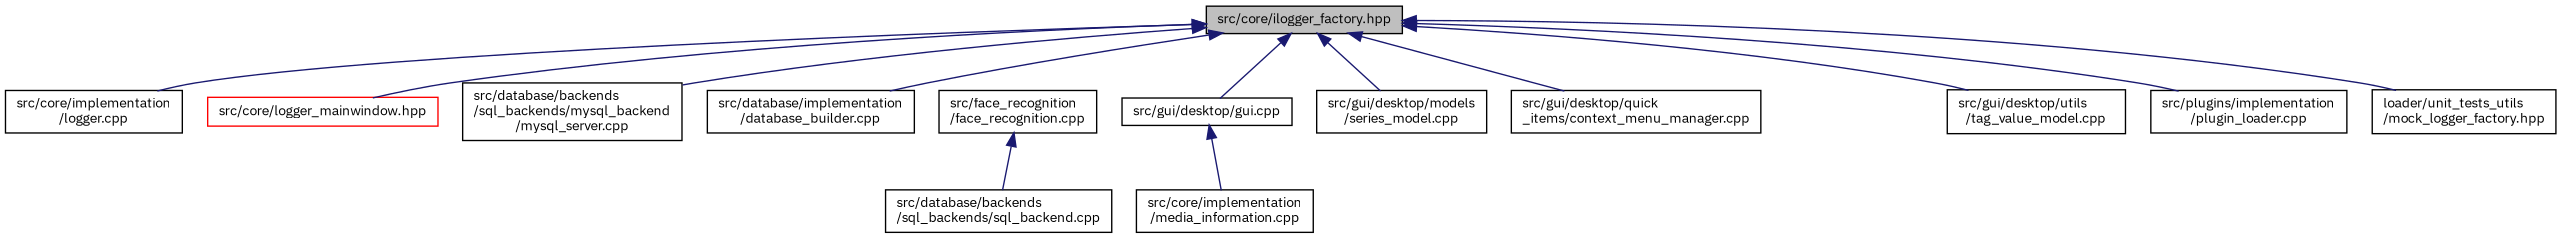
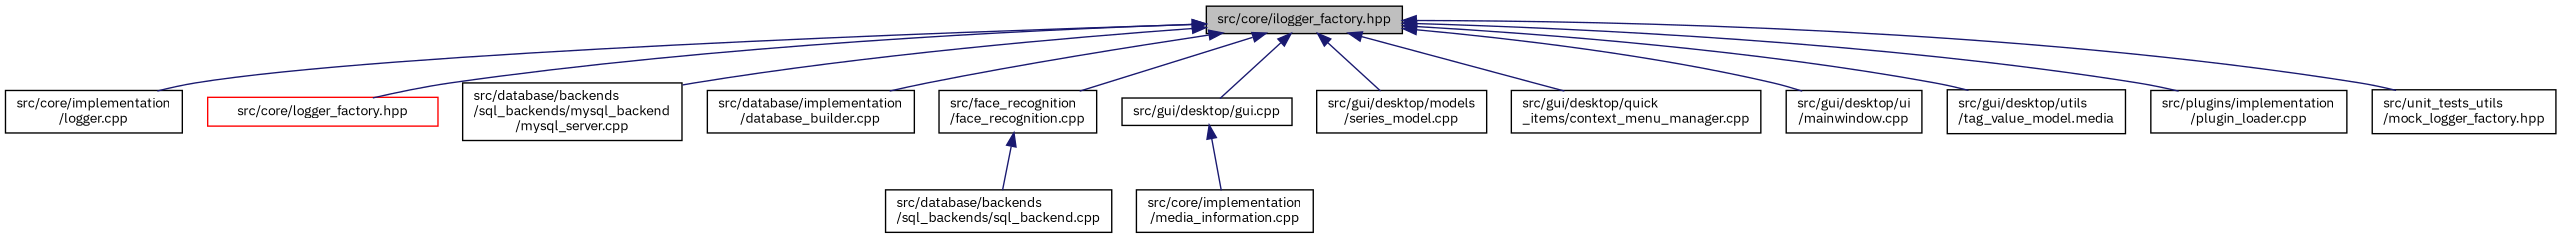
edge "src/face_recognition /face_recognition.cpp" -> "src/core/ilogger_factory.hpp": added
node "src/core/logger_mainwindow.hpp": label "src/core/logger_mainwindow.hpp" -> "src/core/logger_factory.hpp"
node "src/gui/desktop/ui /mainwindow.cpp": added
node "src/gui/desktop/utils /tag_value_model.cpp": label "src/gui/desktop/utils /tag_value_model.cpp" -> "src/gui/desktop/utils /tag_value_model.media"
node "loader/unit_tests_utils /mock_logger_factory.hpp": label "loader/unit_tests_utils /mock_logger_factory.hpp" -> "src/unit_tests_utils /mock_logger_factory.hpp"
